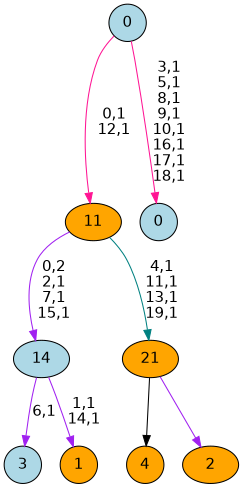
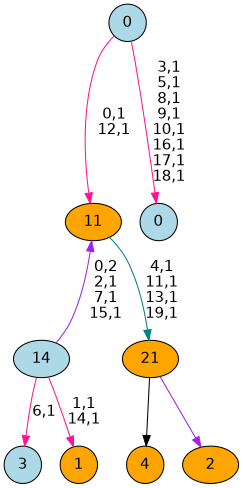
edge "11" -> "14": reversed
edge "14" -> "3": color purple -> deeppink
edge "14" -> "1": color purple -> deeppink
